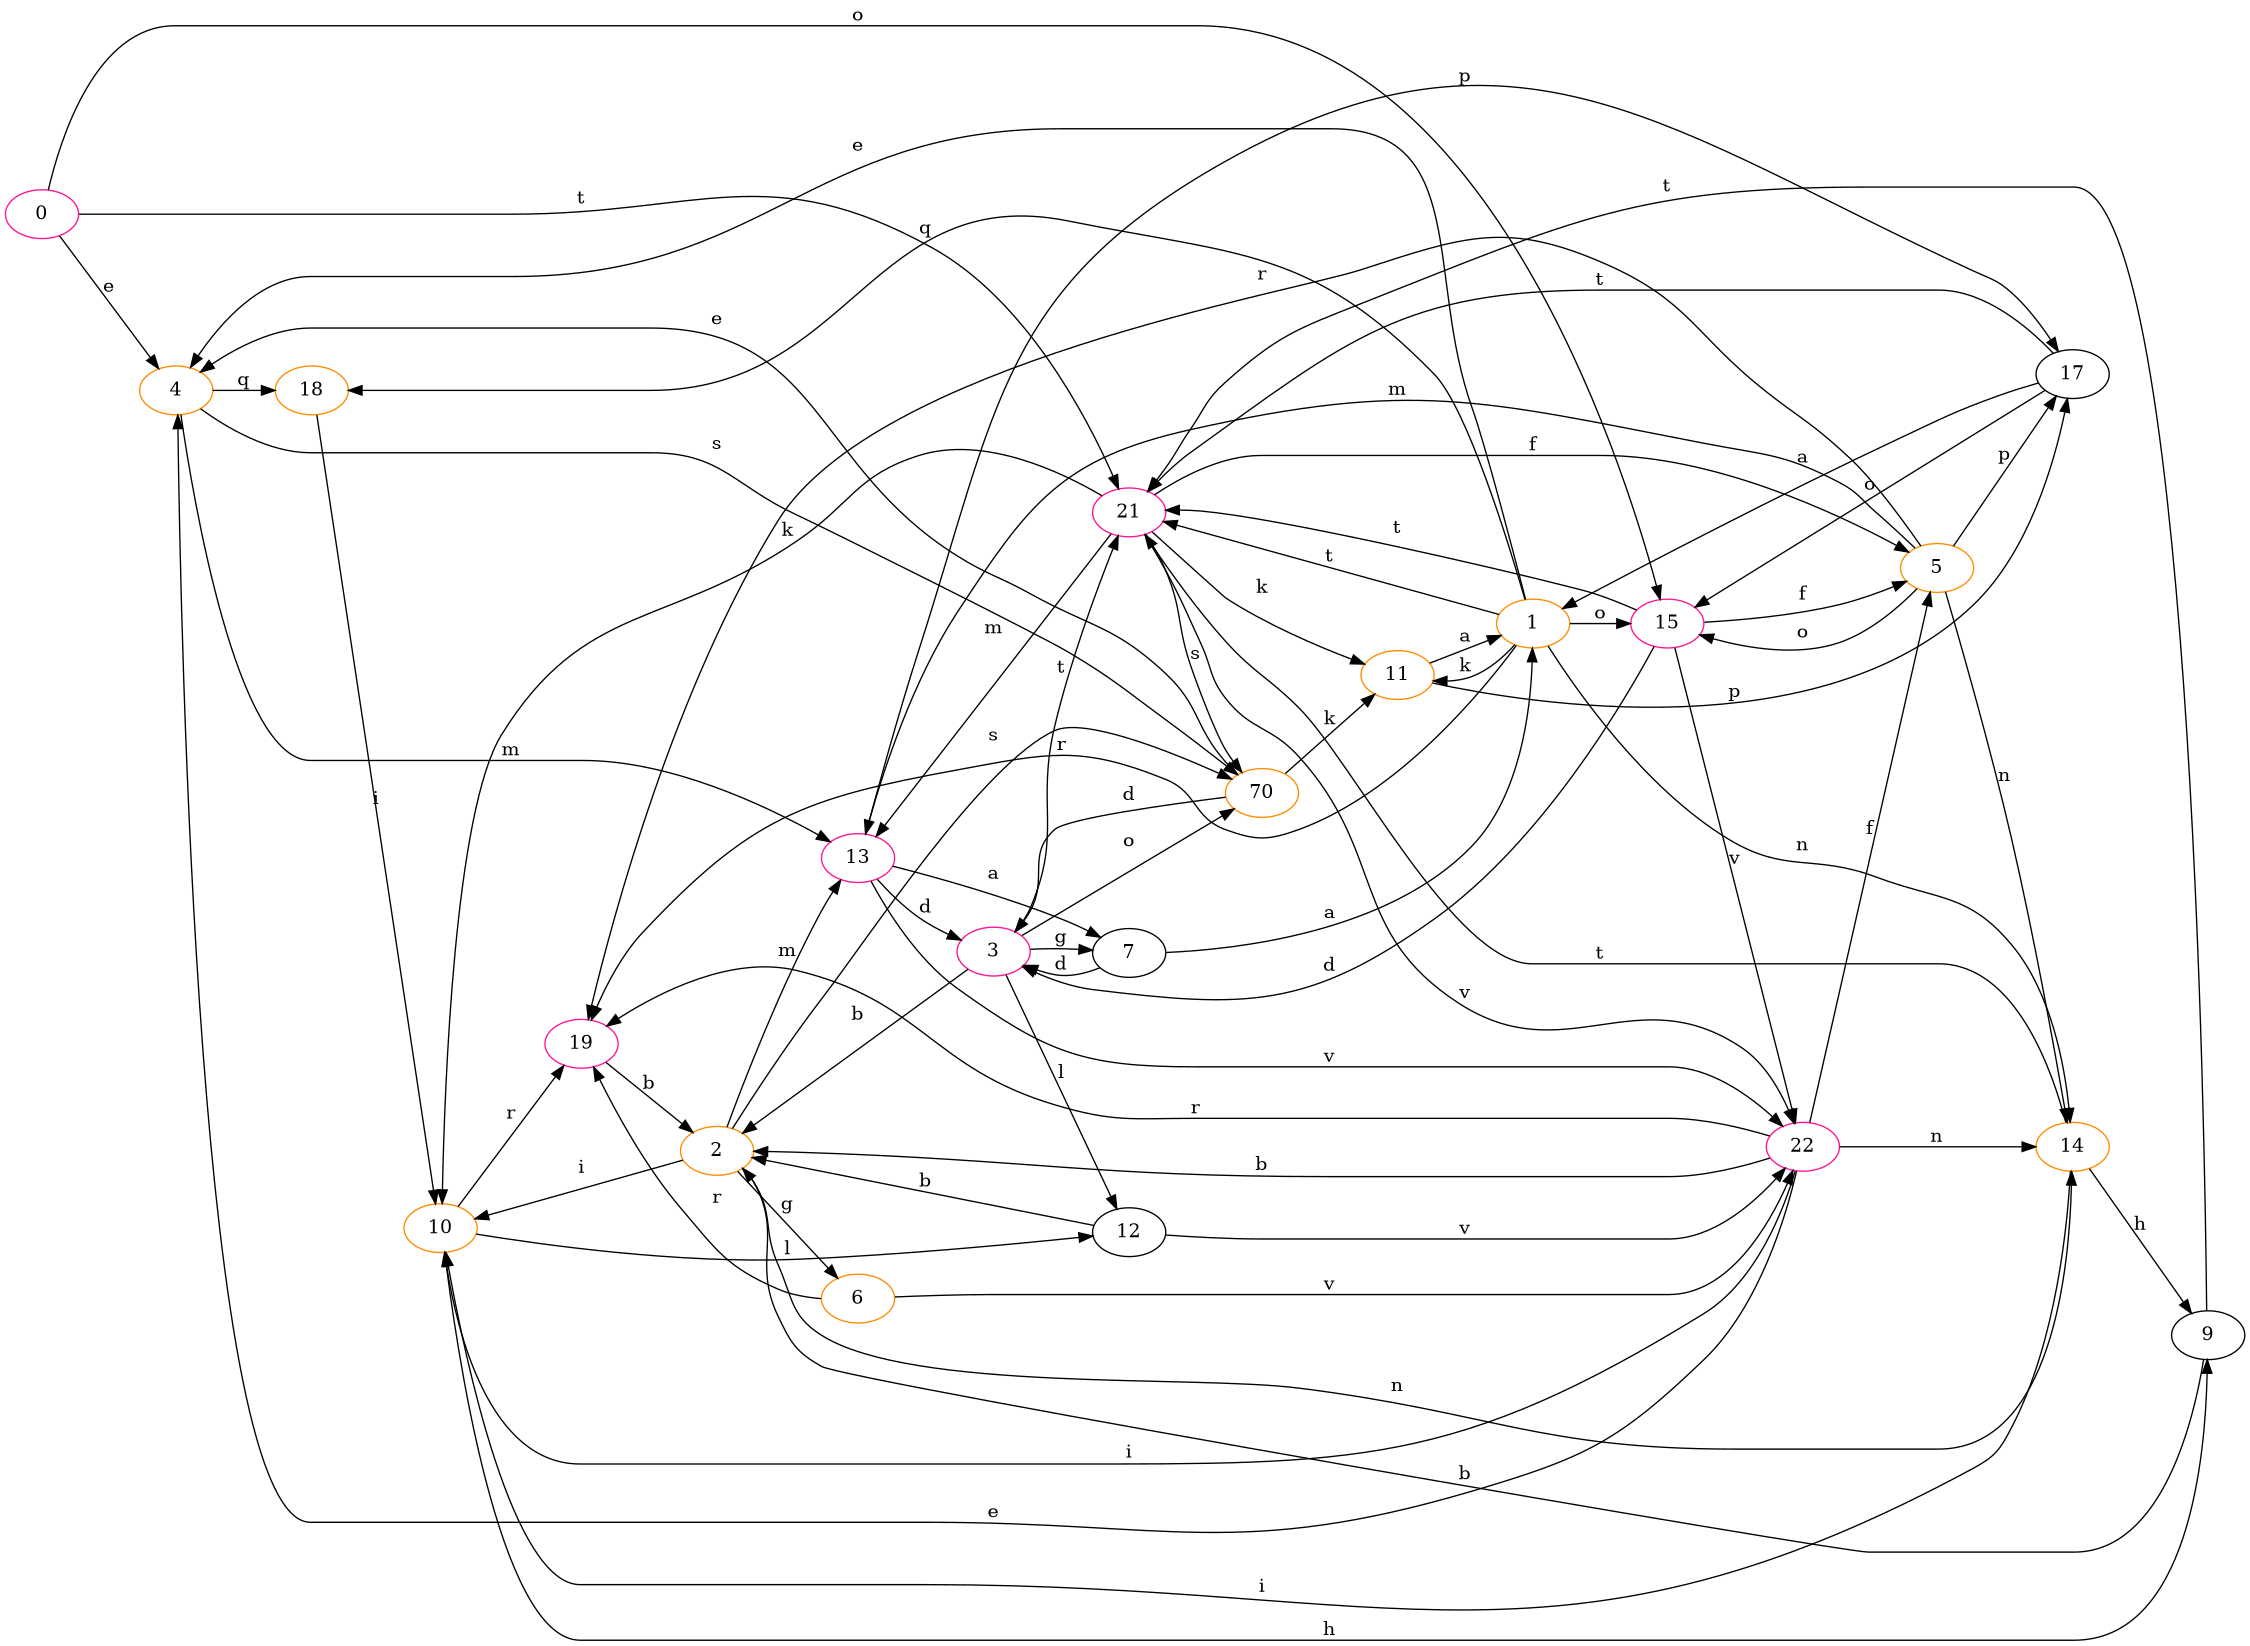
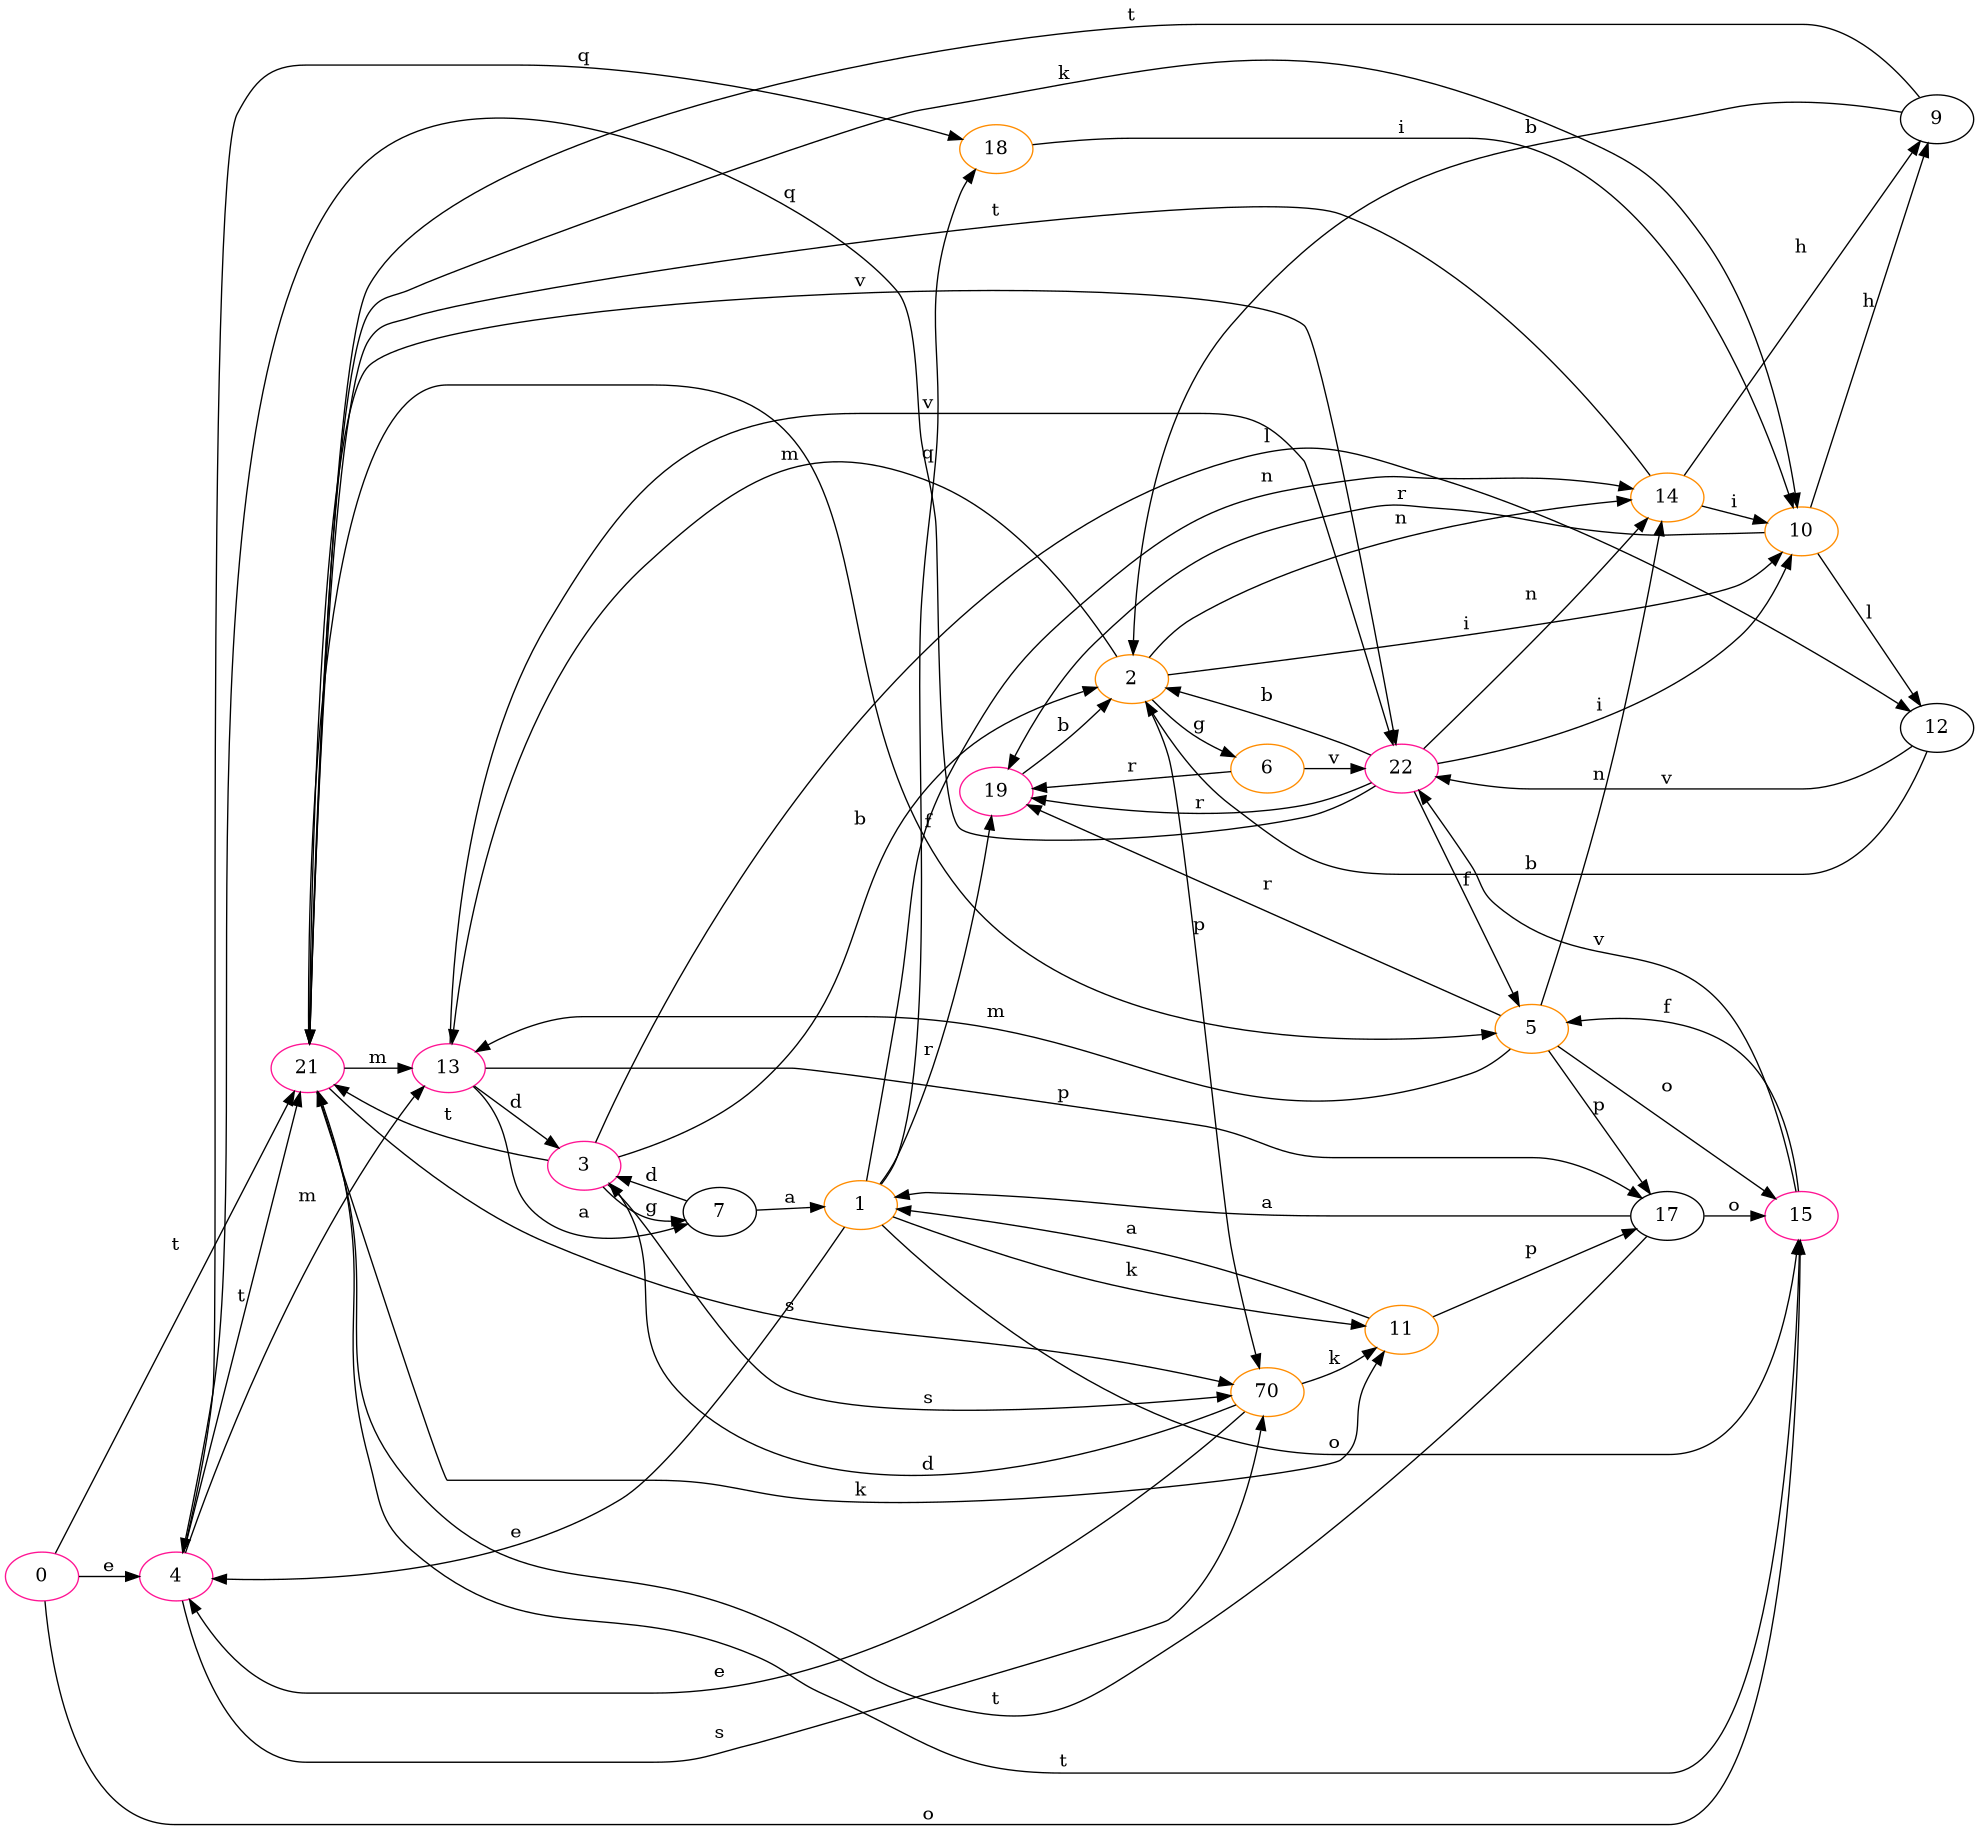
node "4": color darkorange -> deeppink
edge "1" -> "21": now "4" -> "21"
edge "2" -> "70": label "s" -> "p"
edge "3" -> "70": label "o" -> "s"
edge "15" -> "3": removed, label "d"
edge "22" -> "4": label "e" -> "q"
